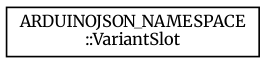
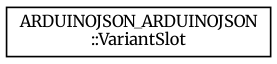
node "ARDUINOJSON_NAMESPACE ::VariantSlot": label "ARDUINOJSON_NAMESPACE ::VariantSlot" -> "ARDUINOJSON_ARDUINOJSON ::VariantSlot"
